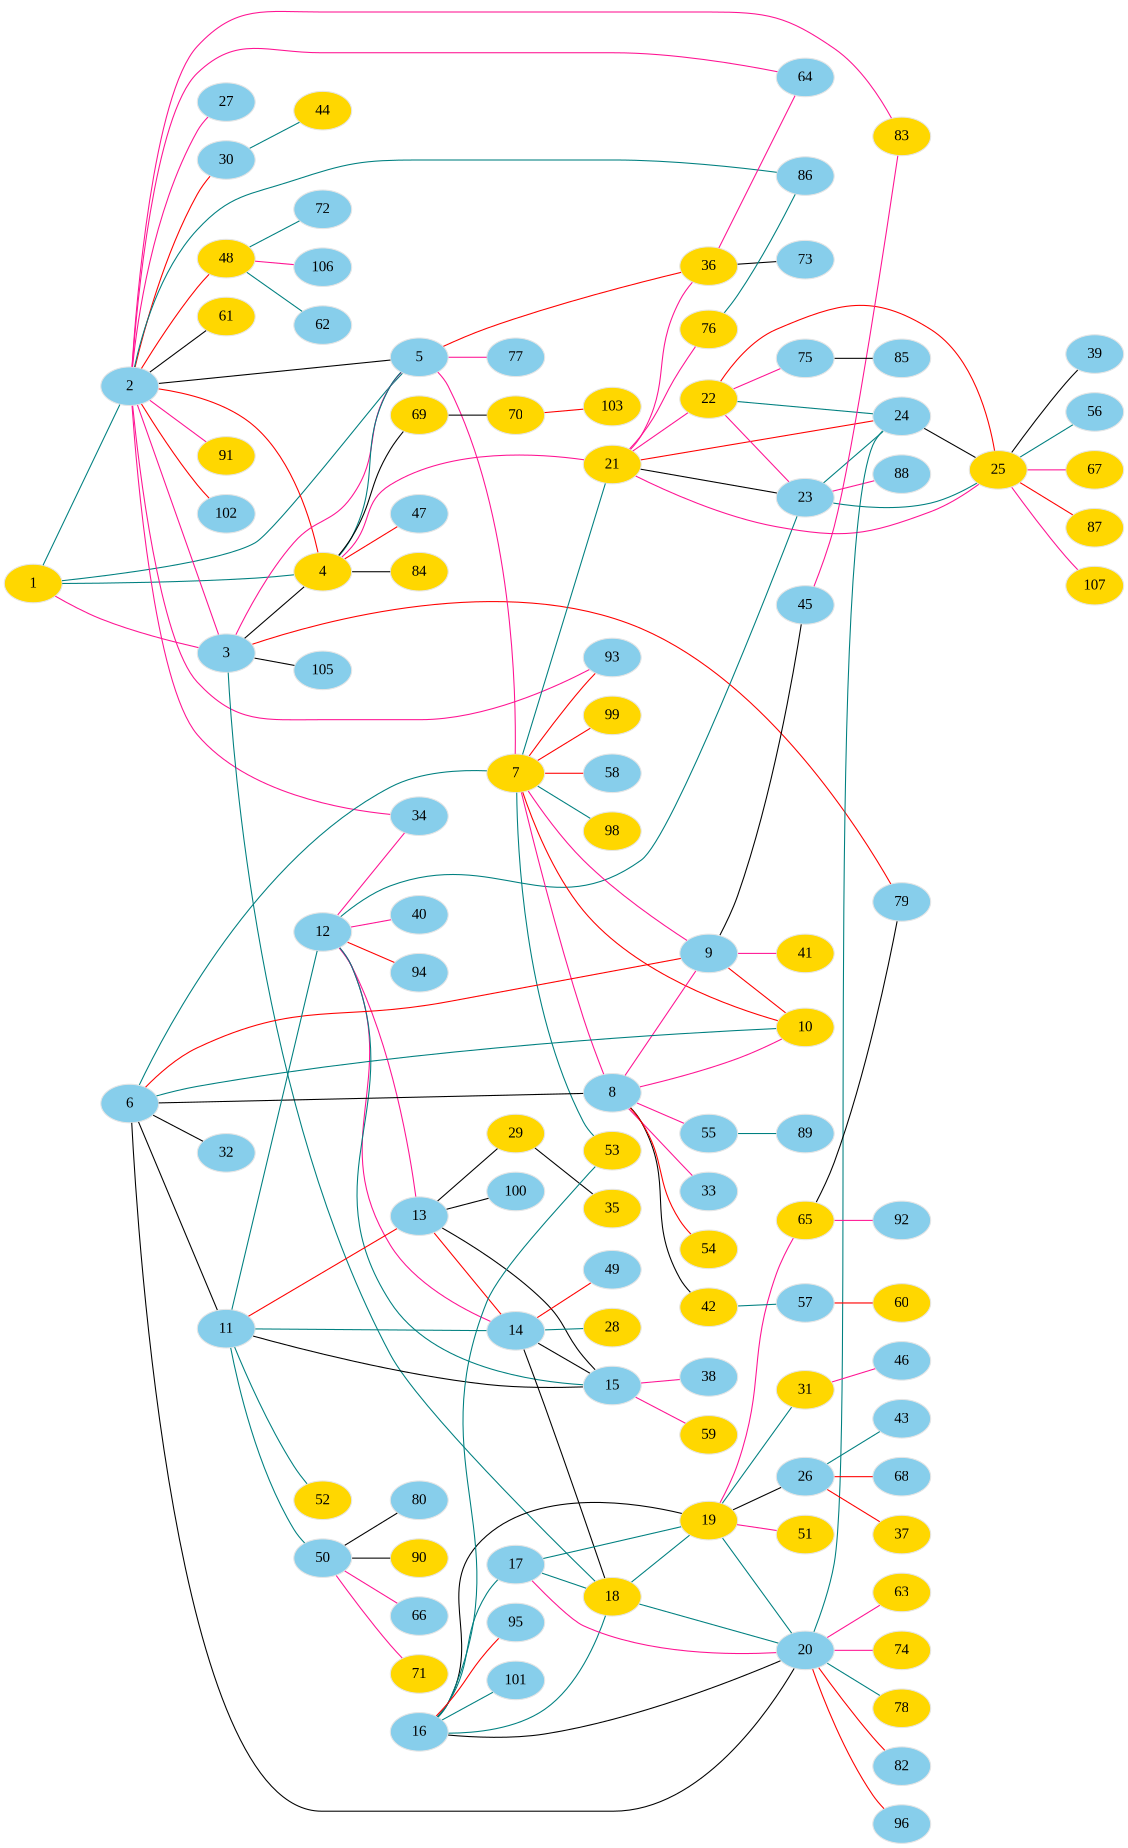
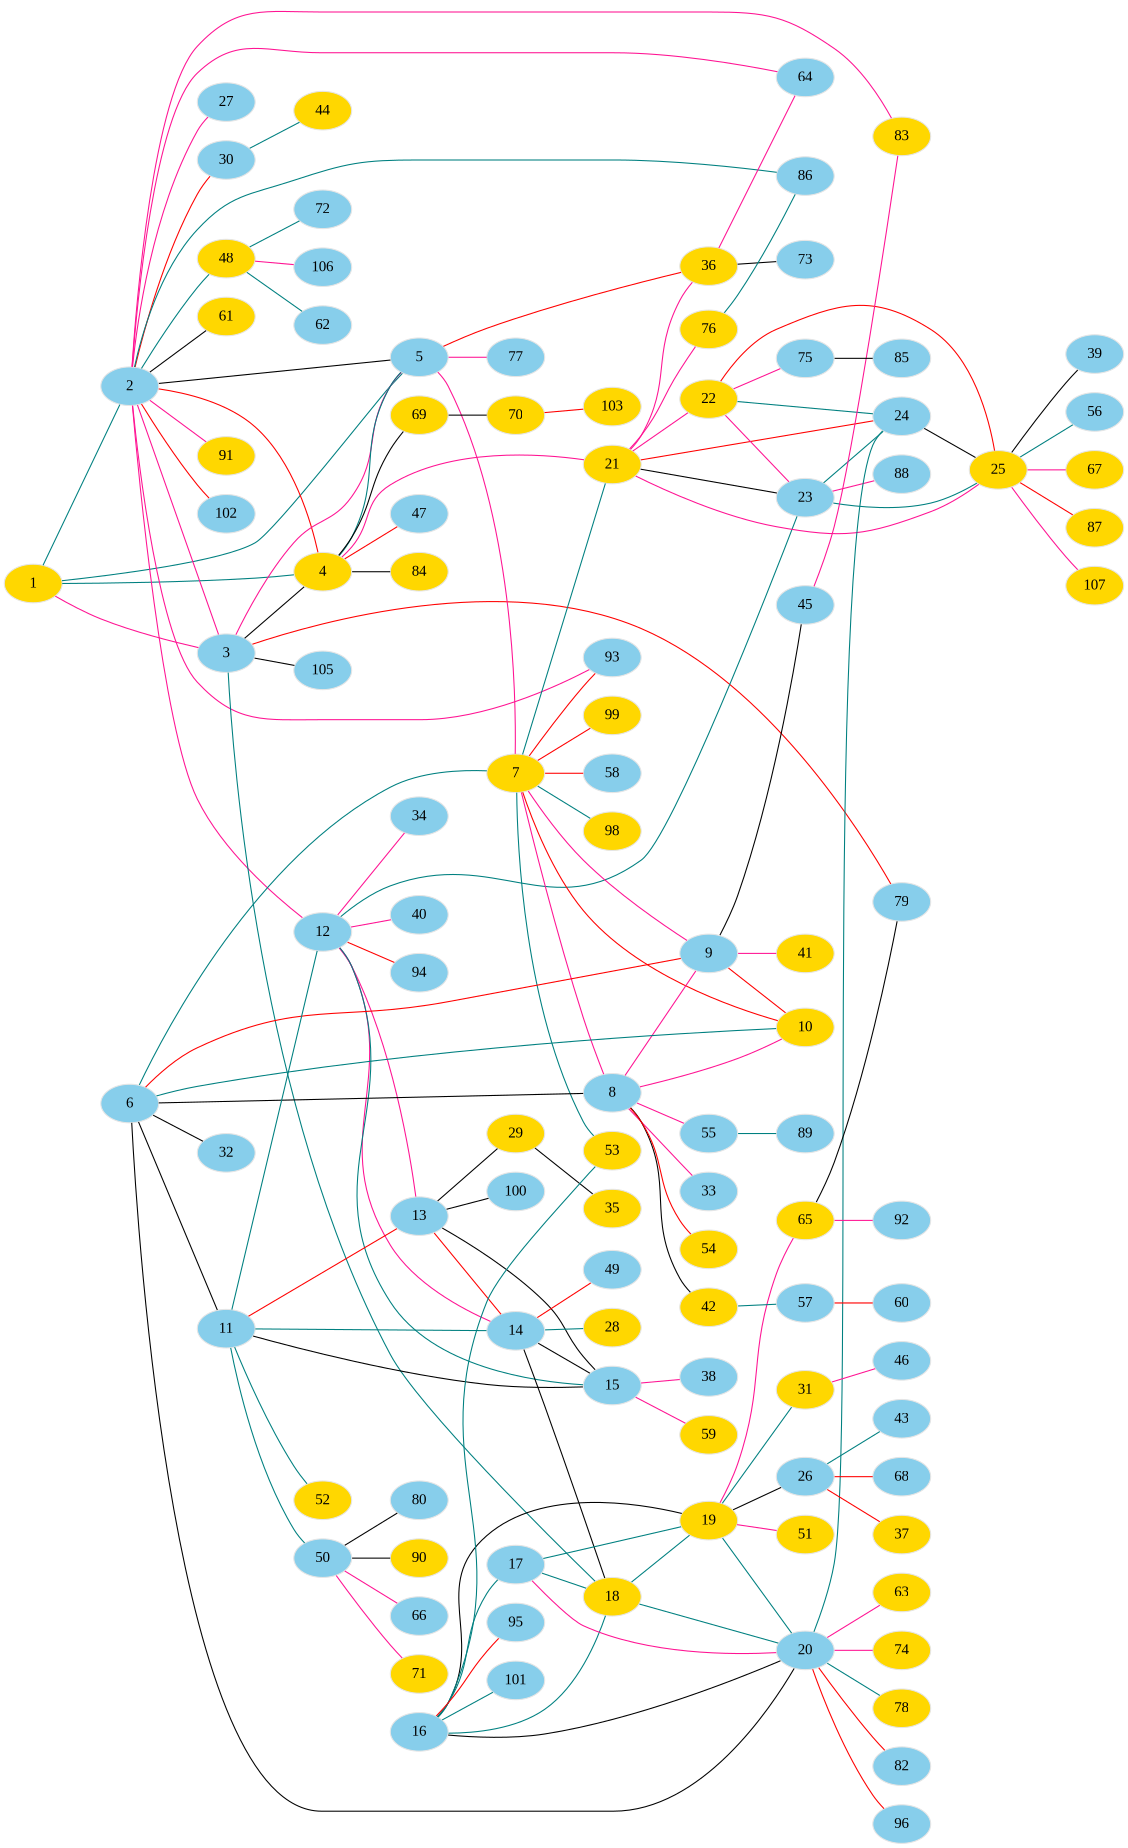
edge "48" -- "2": color red -> teal
edge "2" -- "34": now "2" -- "12"
node "60": fillcolor gold -> skyblue
